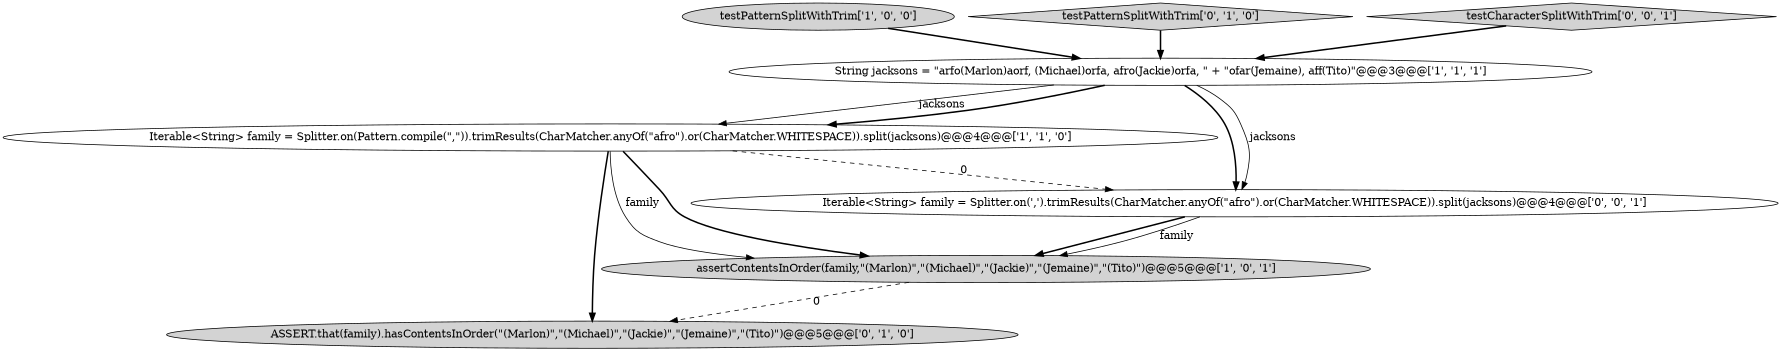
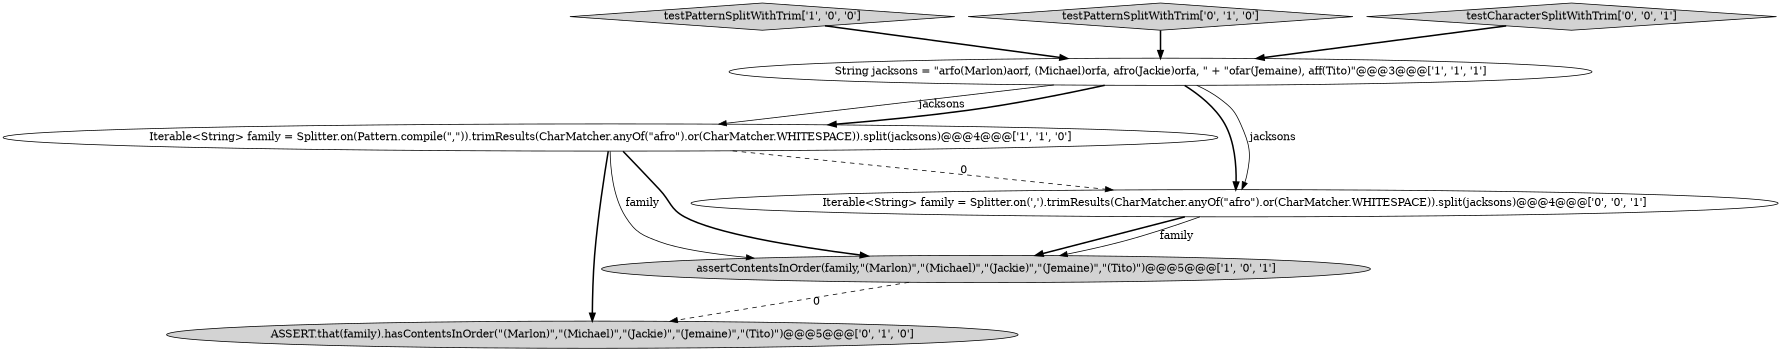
node "testPatternSplitWithTrim['1', '0', '0']": shape ellipse -> diamond
